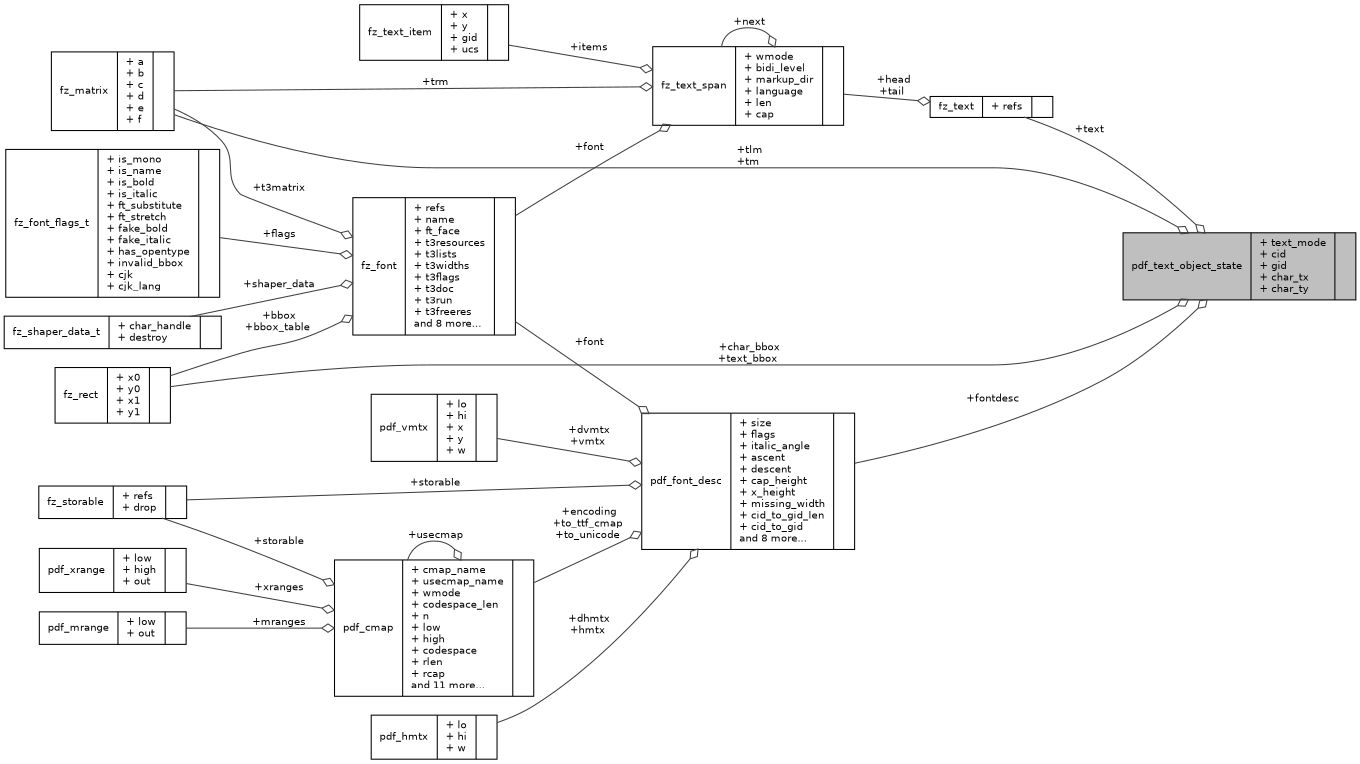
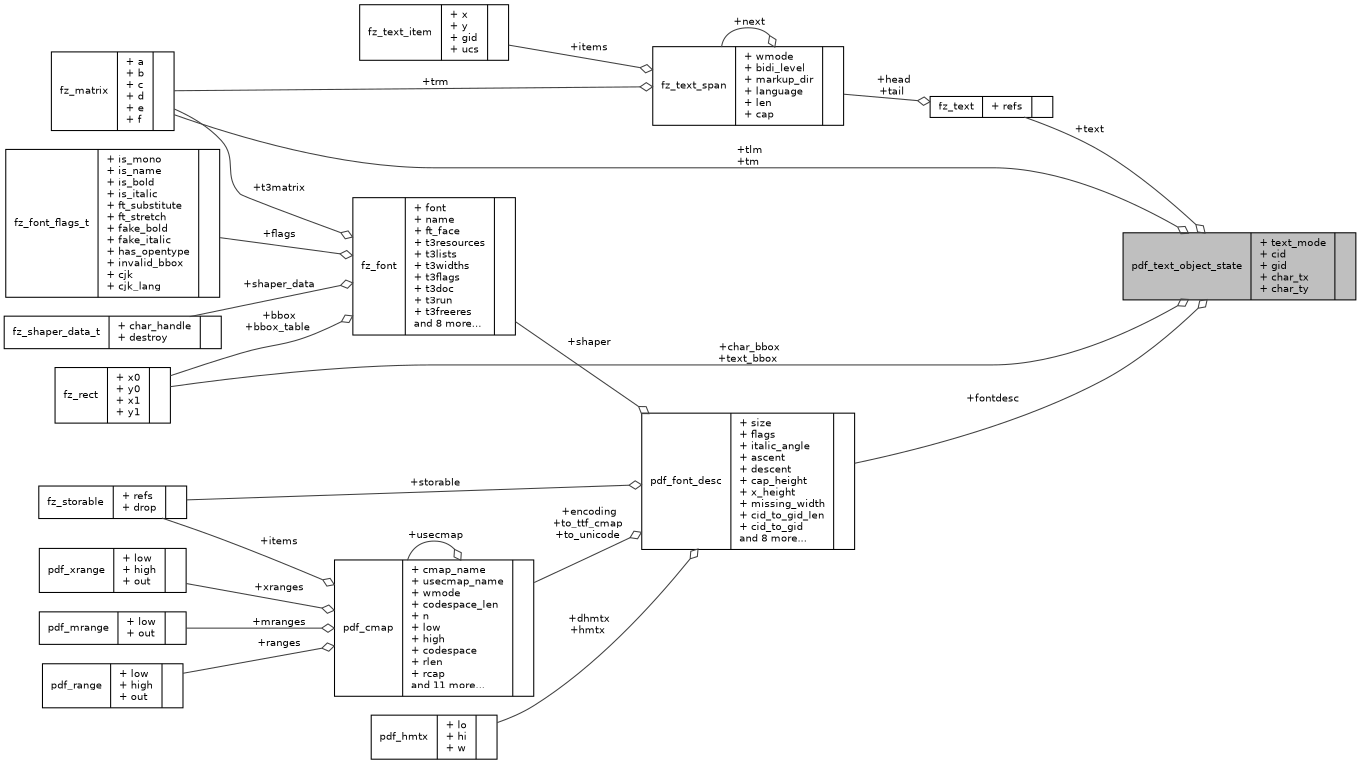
edge "fz_font" -> "fz_text_span": removed, label "+font"
node "fz_font": text "+ refs" -> "+ font"
edge "fz_font" -> "pdf_font_desc": label " +font" -> " +shaper"
node "pdf_vmtx": removed
edge "fz_storable" -> "pdf_cmap": label " +storable" -> " +items"
node "pdf_range": added
